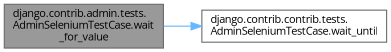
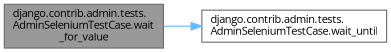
node "django.contrib.contrib.tests. AdminSeleniumTestCase.wait_until": label "django.contrib.contrib.tests. AdminSeleniumTestCase.wait_until" -> "django.contrib.admin.tests. AdminSeleniumTestCase.wait_until"
